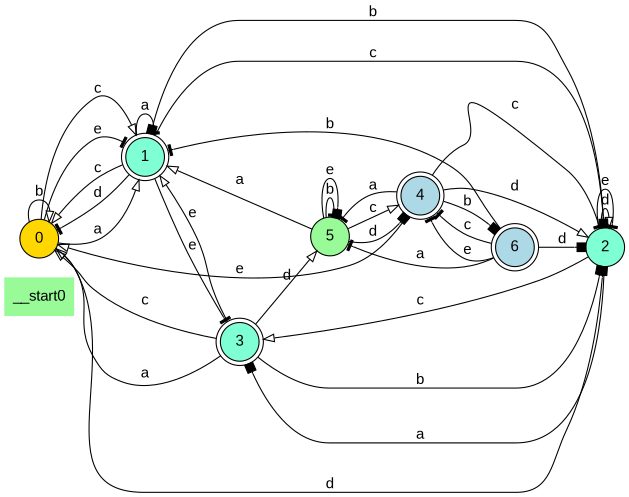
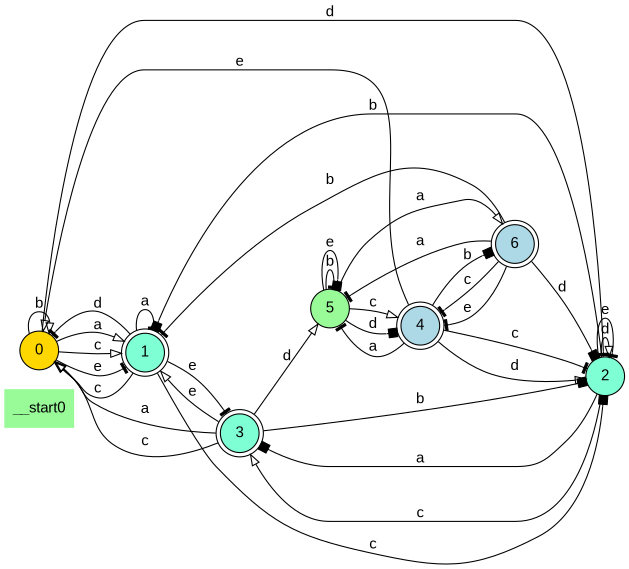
edge "5" -> "1": now "5" -> "6"
edge "0" -> "2": arrowhead box -> tee
